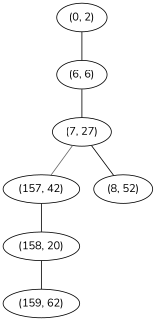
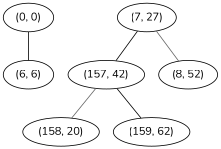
node "(0, 2)": label "(0, 2)" -> "(0, 0)"
edge "(6, 6)" -- "(7, 27)": removed
edge "(7, 27)" -- "(157, 42)": color gray40 -> black
edge "(7, 27)" -- "(8, 52)": color black -> gray40
edge "(157, 42)" -- "(158, 20)": color black -> gray40
edge "(158, 20)" -- "(159, 62)": now "(157, 42)" -- "(159, 62)"
